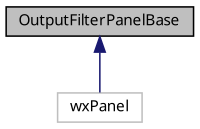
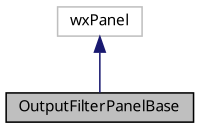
edge "wxPanel" -> "OutputFilterPanelBase": reversed
